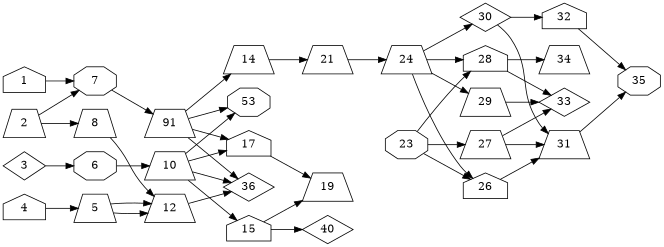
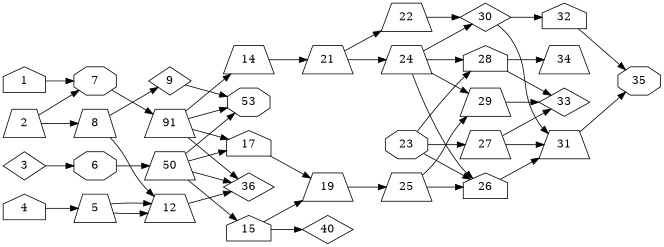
node "22": added
node "9": added
node "10": label "10" -> "50"
node "25": added
